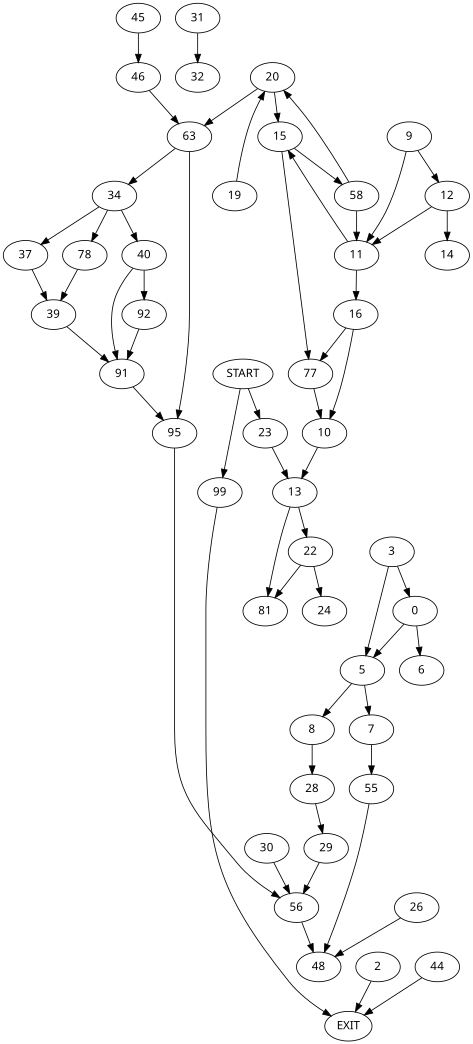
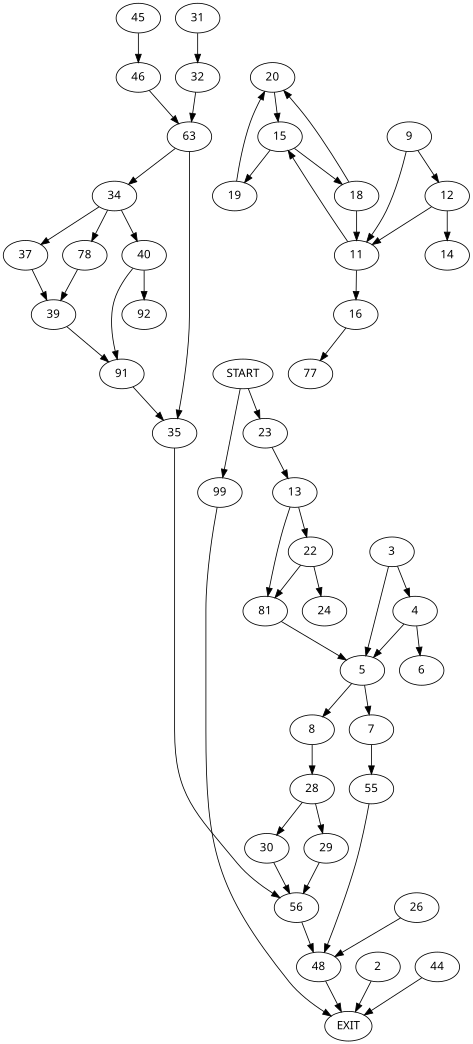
edge "20" -> "63": now "32" -> "63"
node "58": label "58" -> "18"
edge "15" -> "77": now "15" -> "19"
edge "92" -> "91": removed
node "95": label "95" -> "35"
node "10": removed
node "0": label "0" -> "4"
edge "81" -> "5": added
edge "28" -> "30": added
edge "48" -> "EXIT": added
